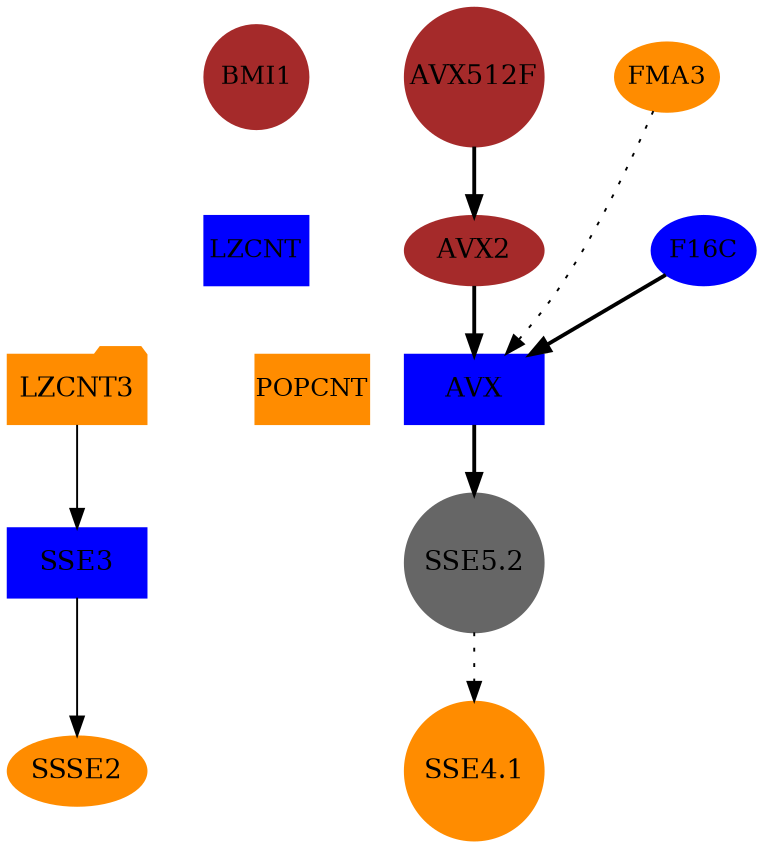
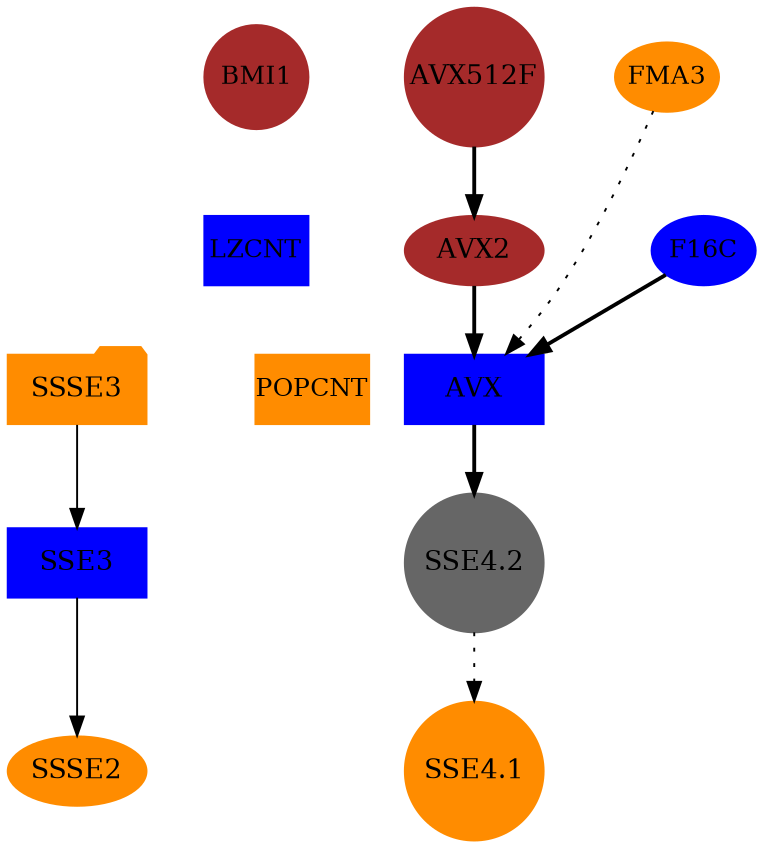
node "LZCNT3": label "LZCNT3" -> "SSSE3"
node "SSE5.2": label "SSE5.2" -> "SSE4.2"
